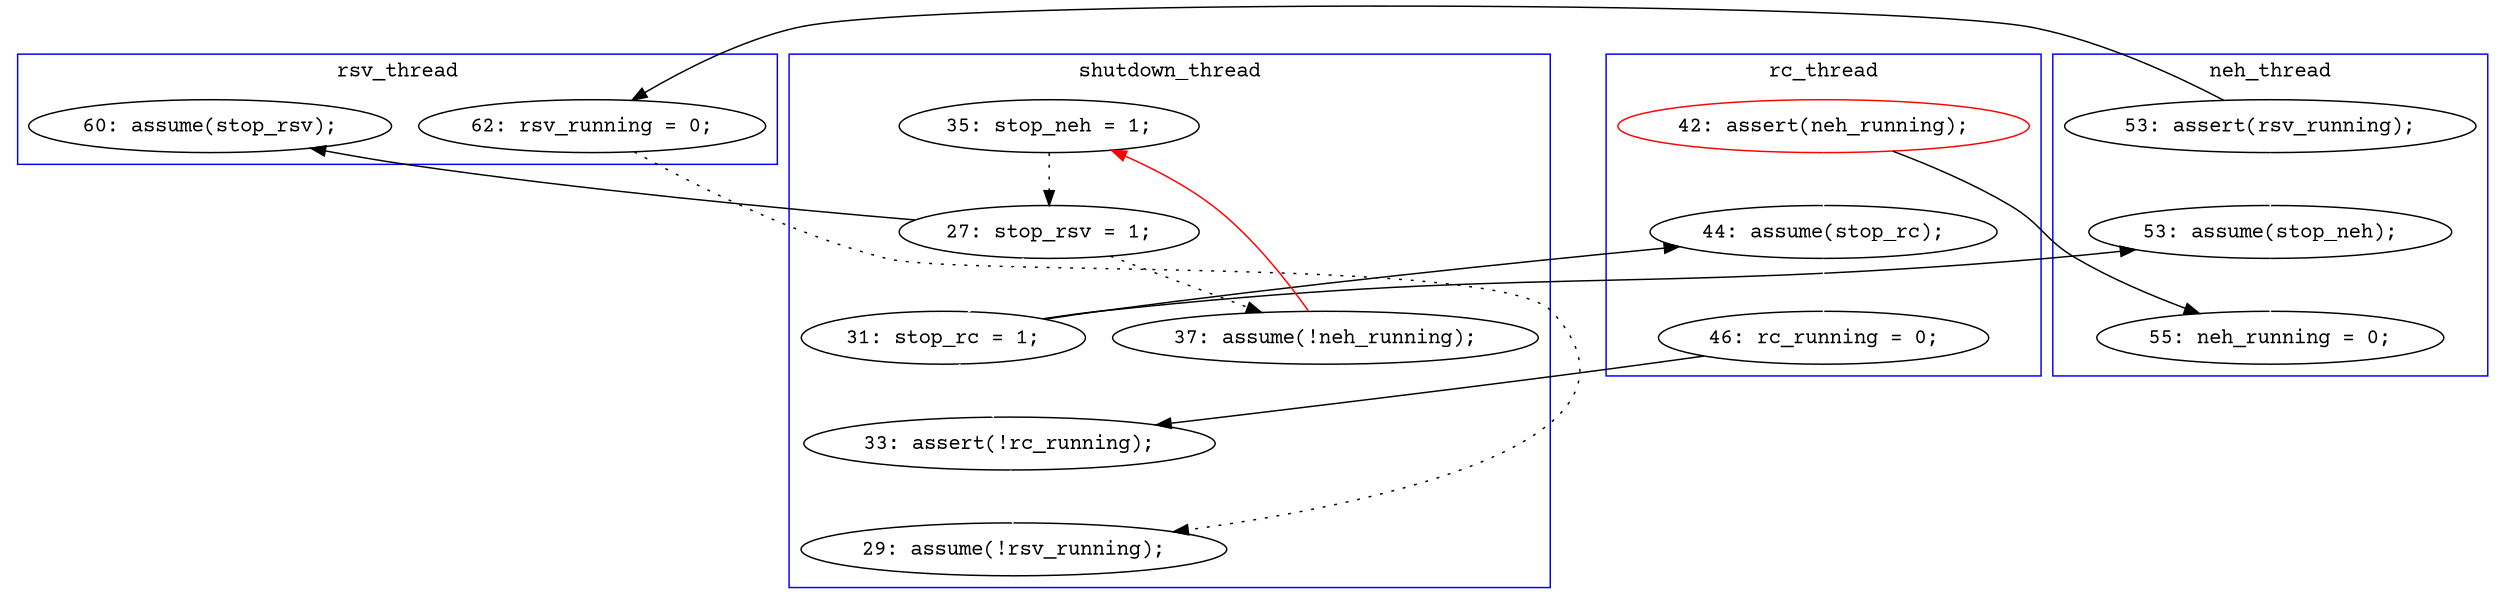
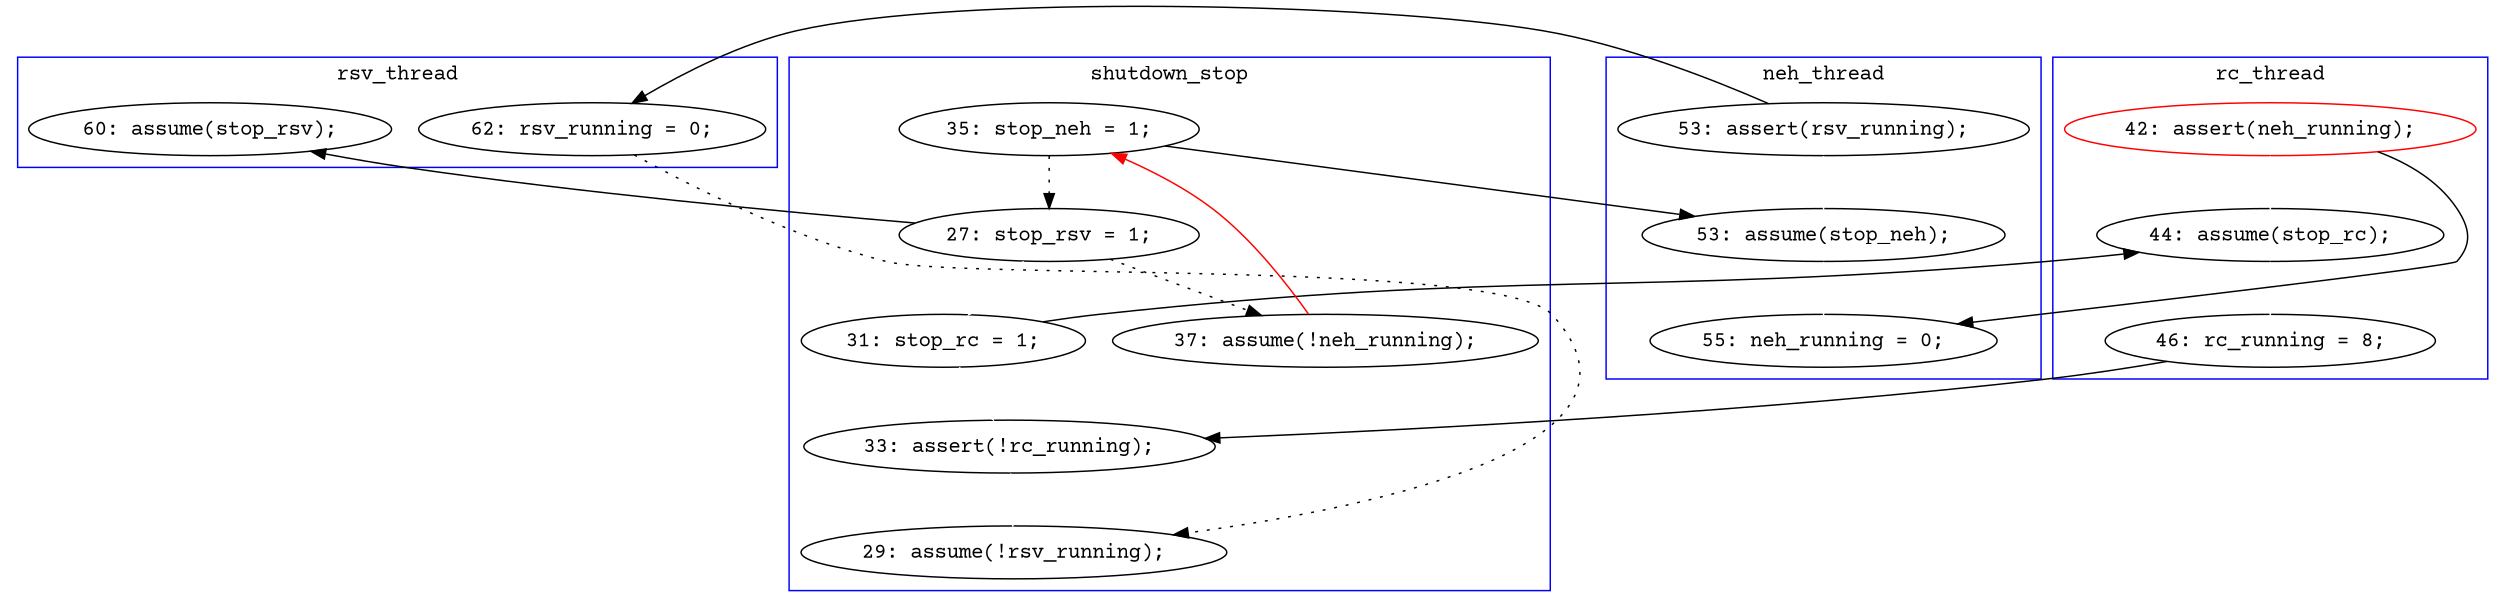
cluster "shutdown_thread": label "shutdown_thread" -> "shutdown_stop"
edge "31: stop_rc = 1;" -> "53: assume(stop_neh);": now "35: stop_neh = 1;" -> "53: assume(stop_neh);"
node "46: rc_running = 0;": label "46: rc_running = 0;" -> "46: rc_running = 8;"
